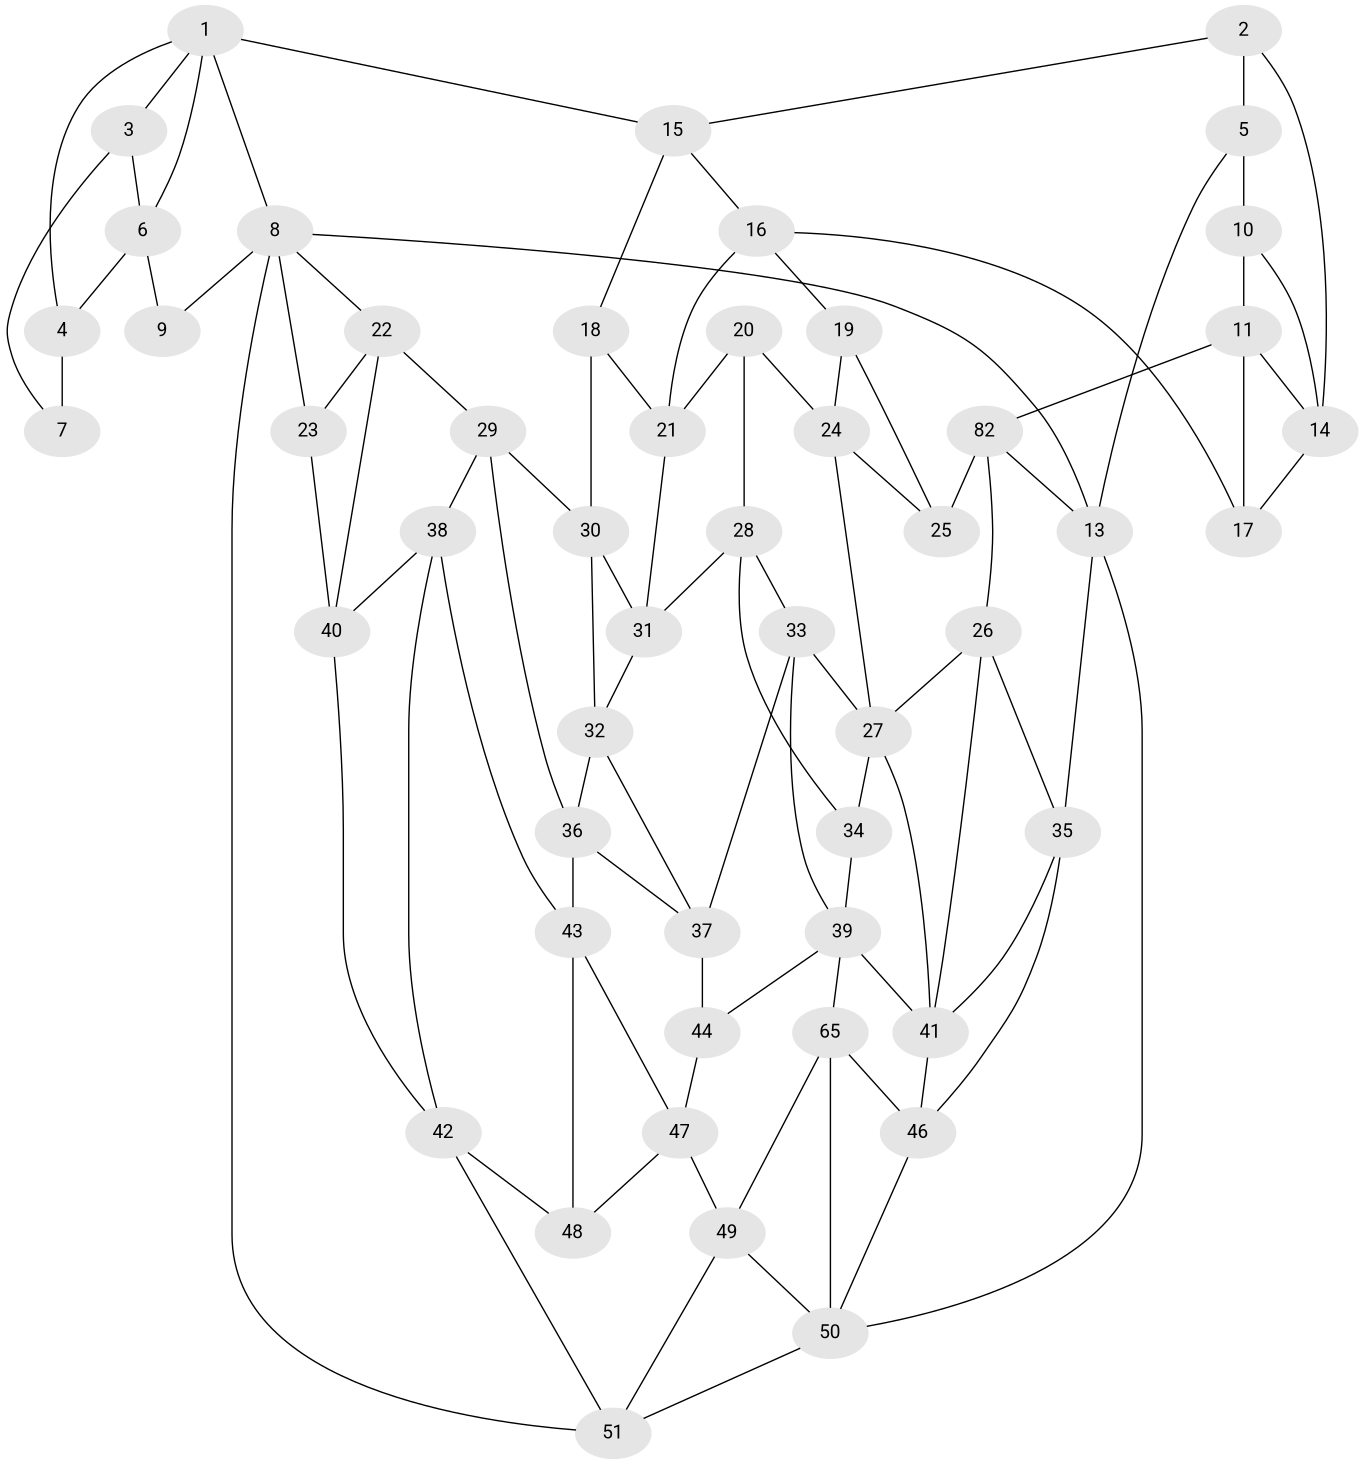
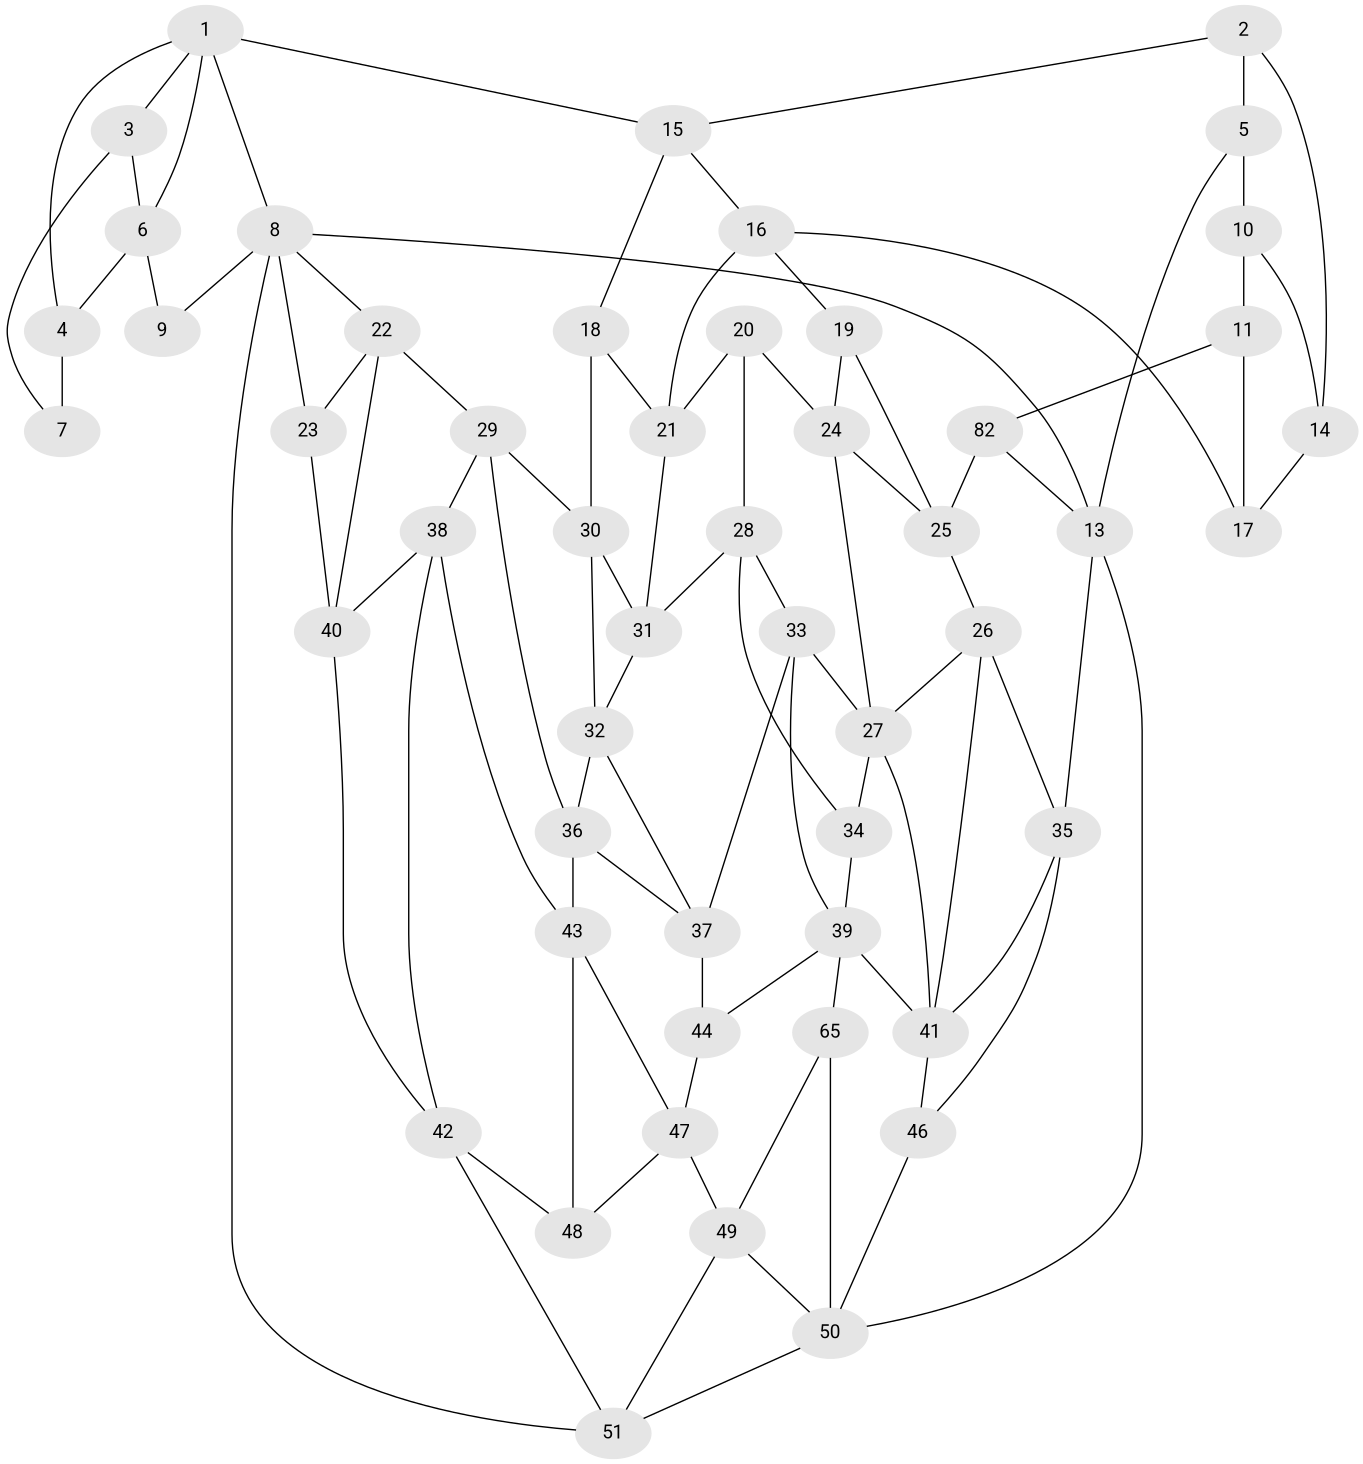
edge "11" -- "14": removed
edge "82" -- "26": now "25" -- "26"
edge "65" -- "46": removed
